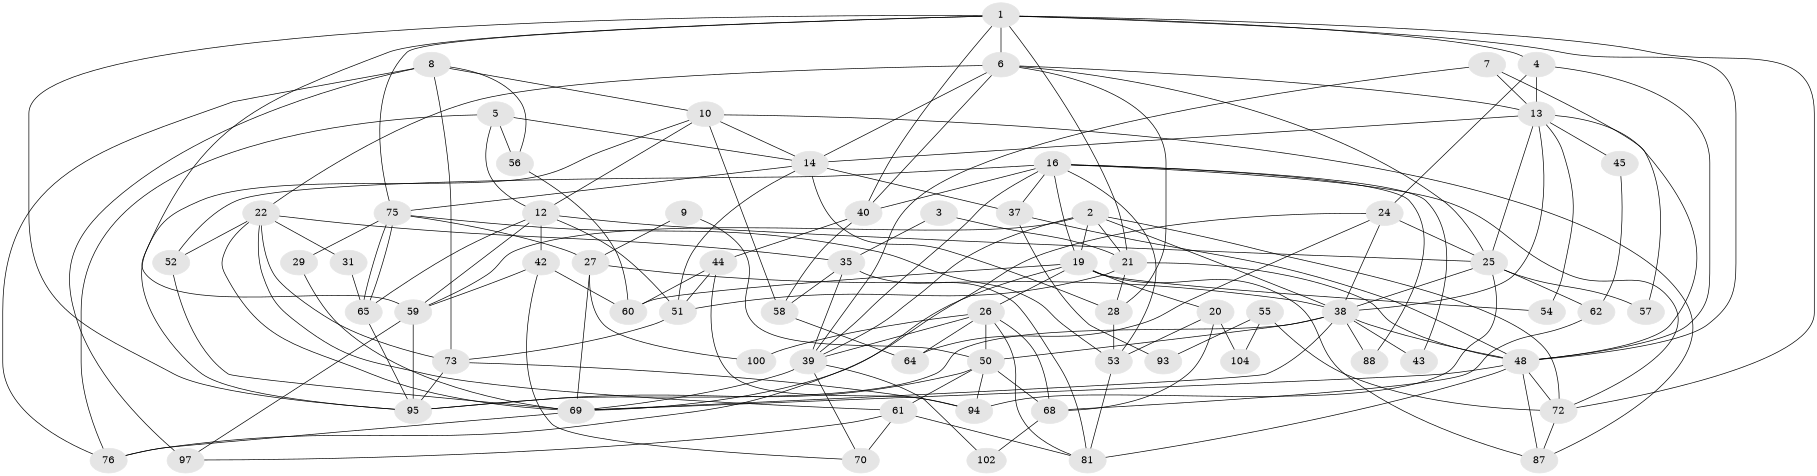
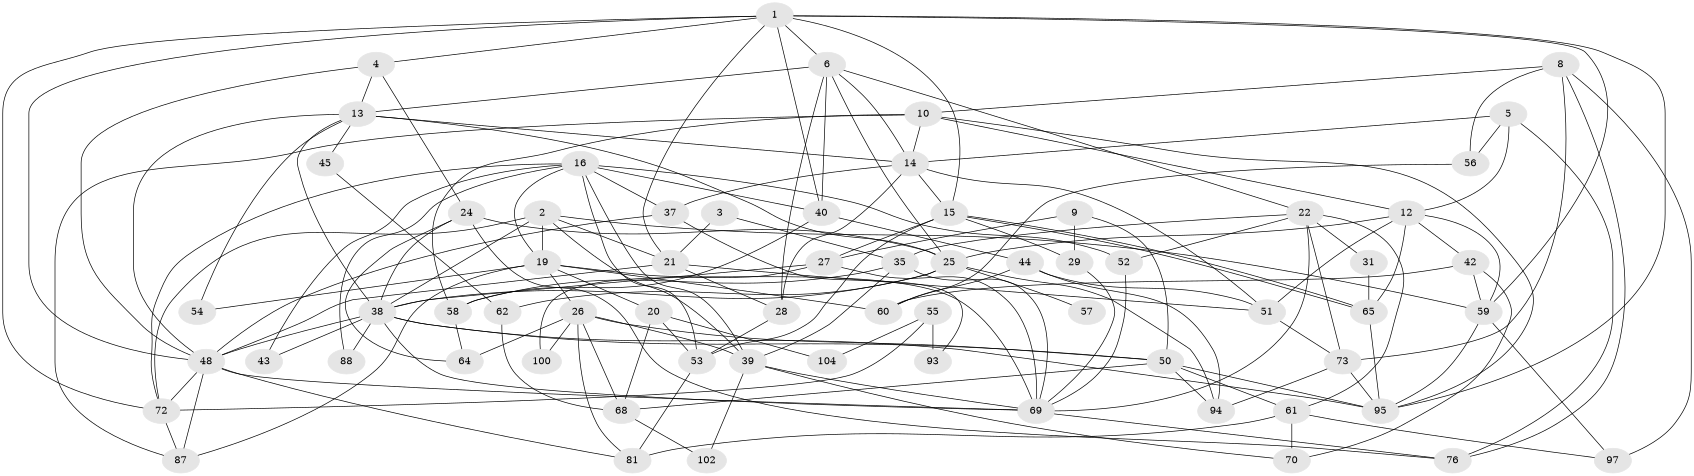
node "7": removed
node "75": label "75" -> "15"
edge "9" -- "29": added
edge "35" -- "81": now "35" -- "69"
